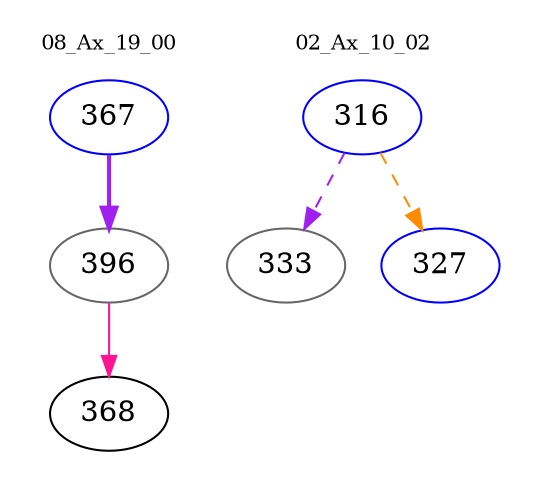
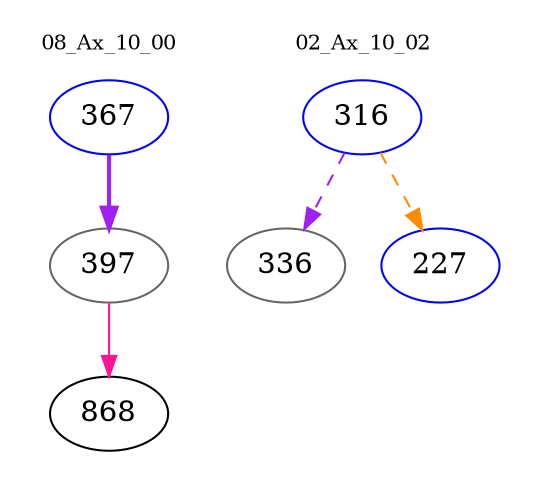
cluster "08_Ax_19_00": label "08_Ax_19_00" -> "08_Ax_10_00"
node "396": label "396" -> "397"
node "333": label "333" -> "336"
node "327": label "327" -> "227"
node "368": label "368" -> "868"
